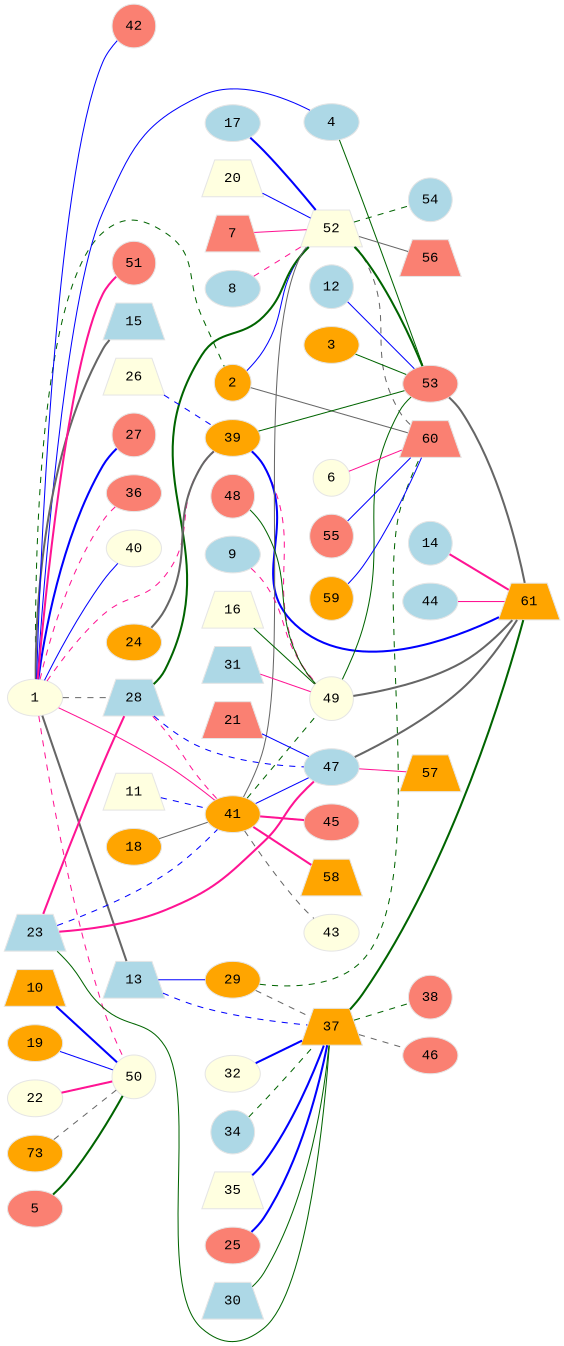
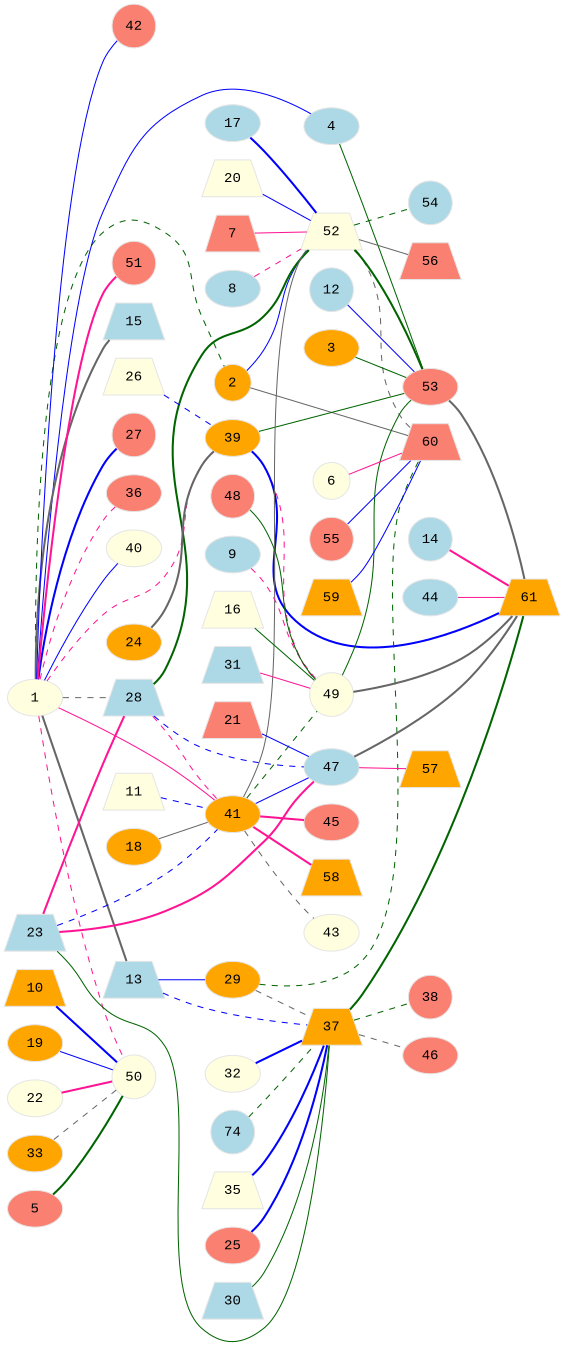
node "59": shape circle -> trapezium
node "34": label "34" -> "74"
node "73": label "73" -> "33"
